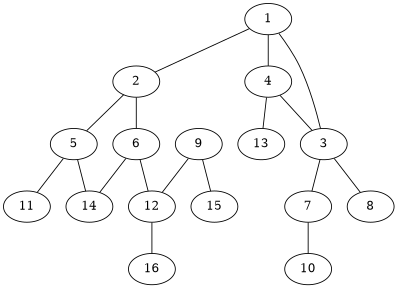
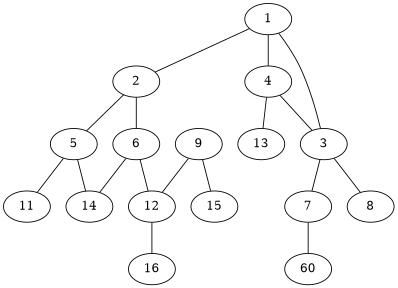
node "10": label "10" -> "60"
